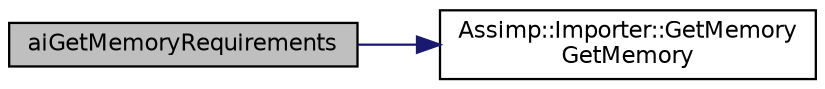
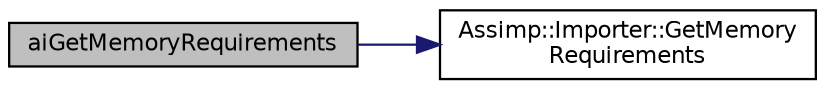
node "Assimp::Importer::GetMemory GetMemory": label "Assimp::Importer::GetMemory GetMemory" -> "Assimp::Importer::GetMemory Requirements"
